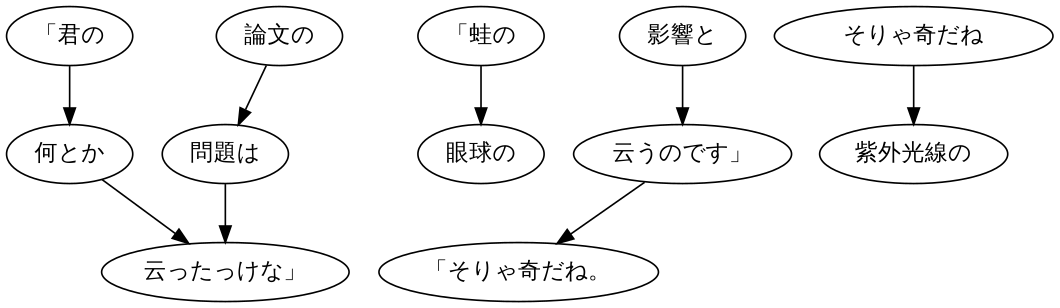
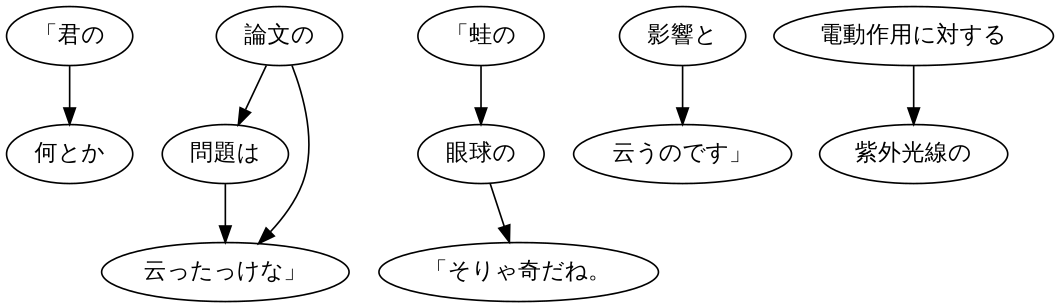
node "そりゃ奇だね": label "そりゃ奇だね" -> "電動作用に対する"
edge "何とか" -> "云ったっけな」": now "論文の" -> "云ったっけな」"
edge "云うのです」" -> "「そりゃ奇だね。": now "眼球の" -> "「そりゃ奇だね。"
